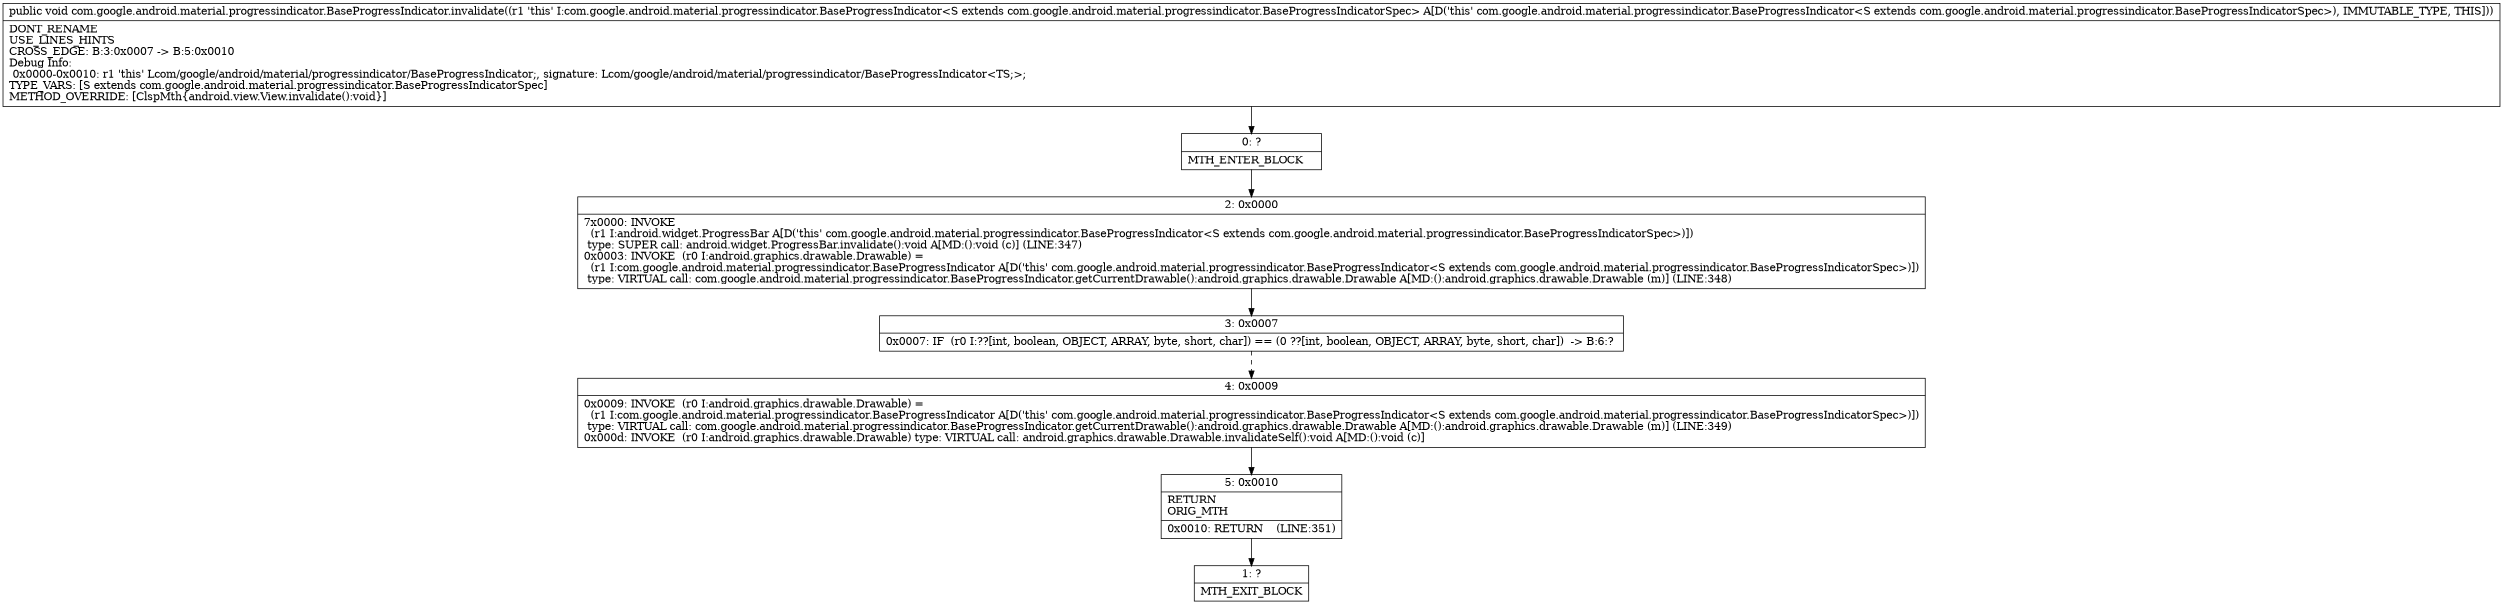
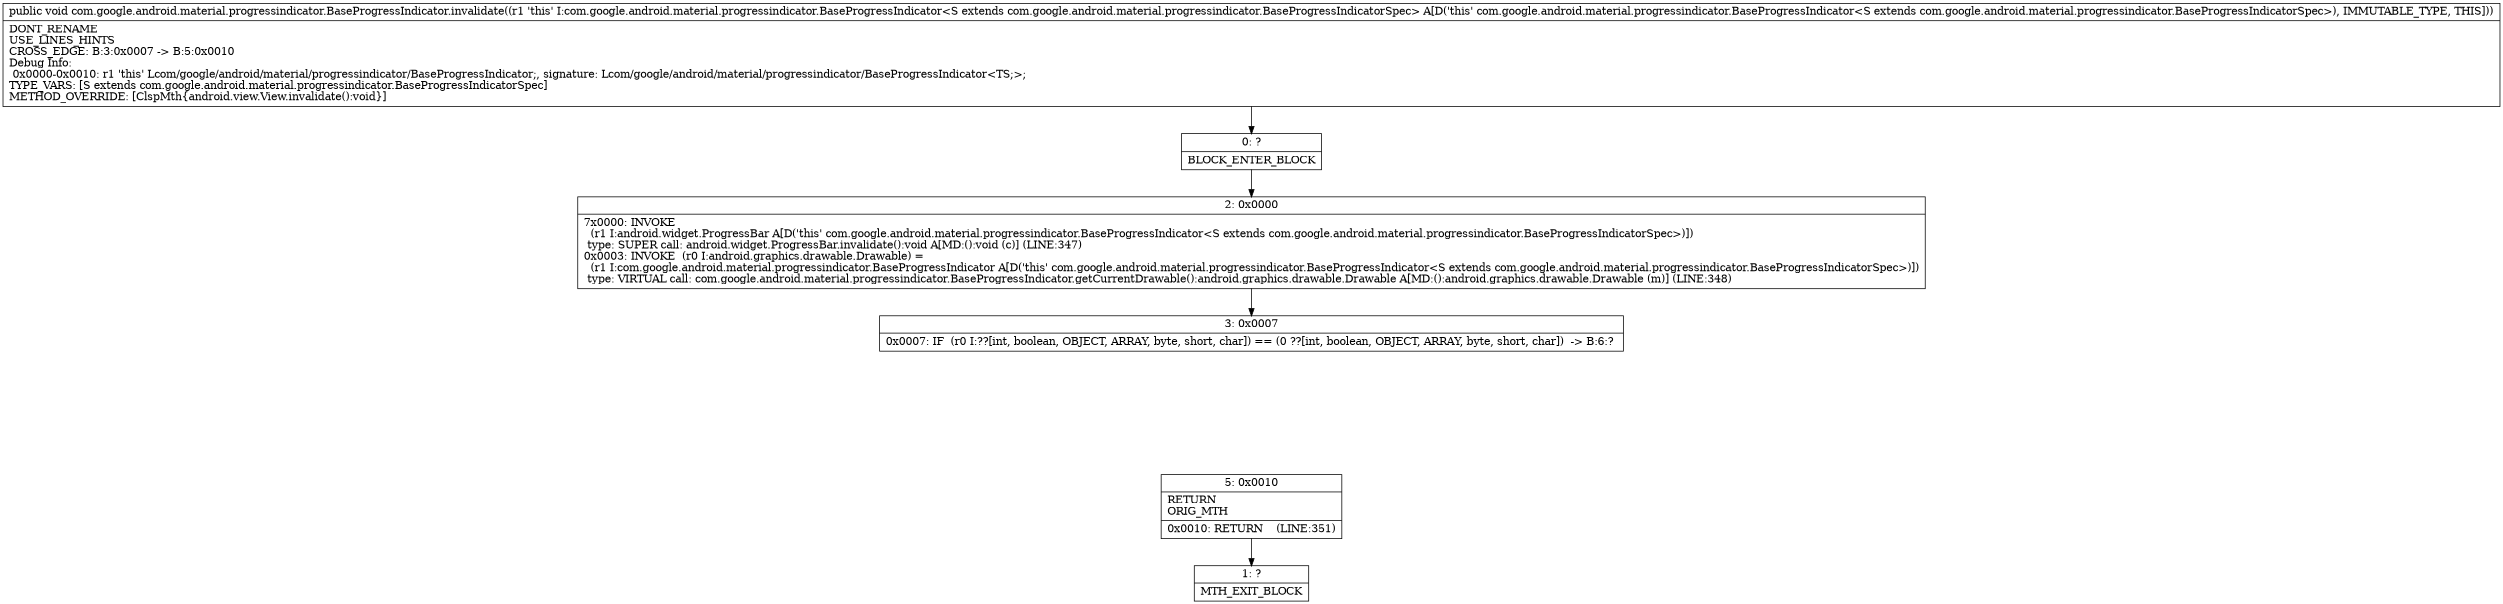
node "0: ?": text "MTH_ENTER_BLOCK" -> "BLOCK_ENTER_BLOCK"
node "4: 0x0009": removed
